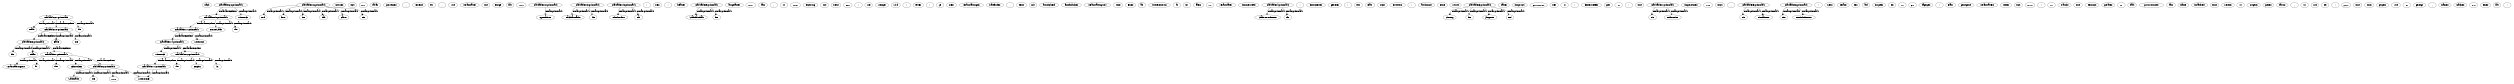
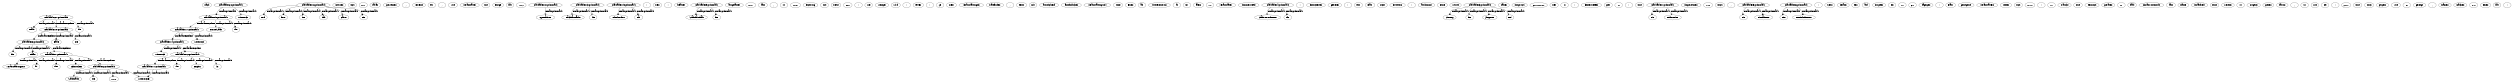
node "gut:root_node": label "gut:root_node" -> "mmax:root_node"
edge "markable_22:primmark" -> "markable_19:primmark": label "mmax:antecedent" -> "mmax:primmark"
